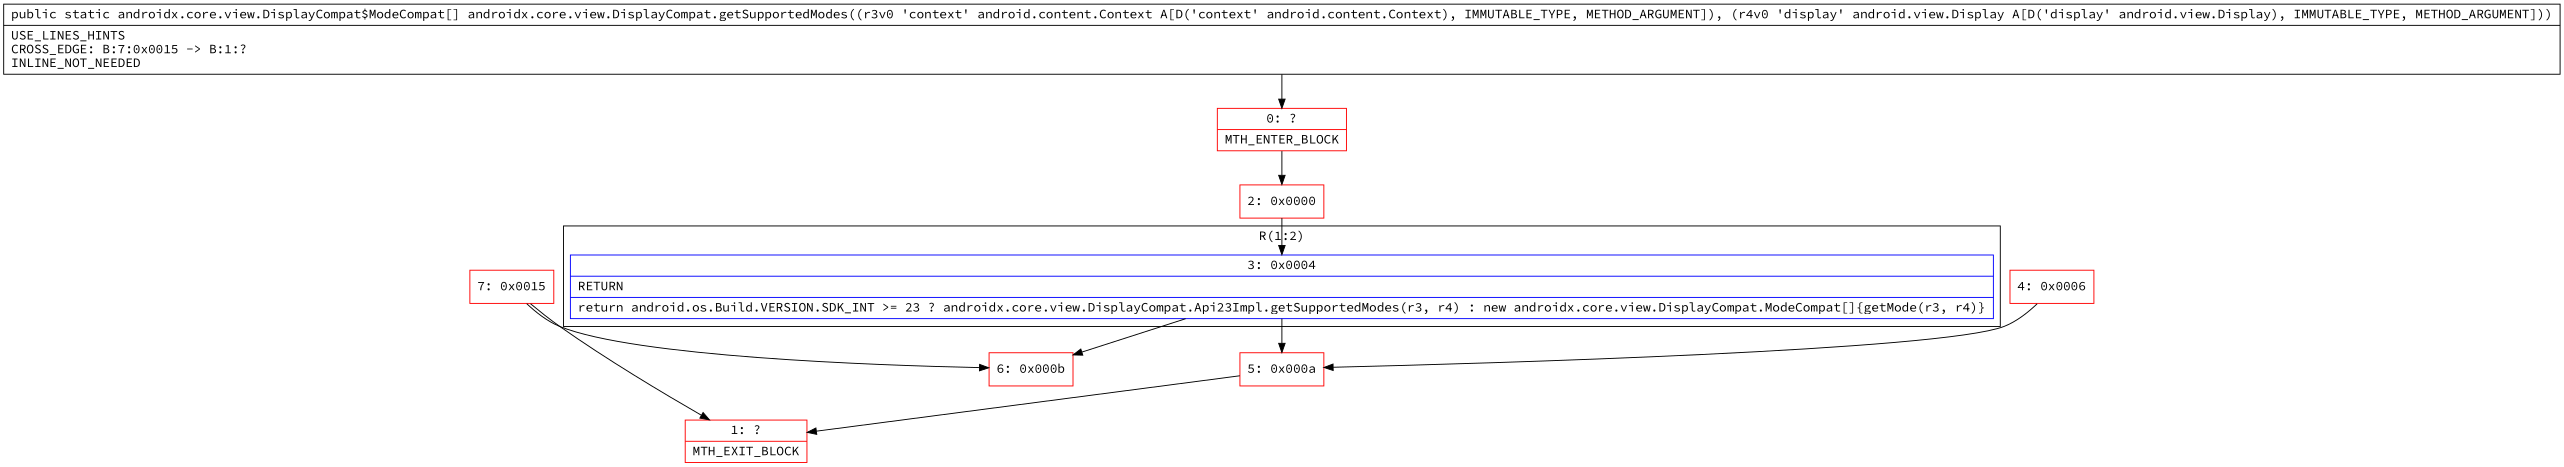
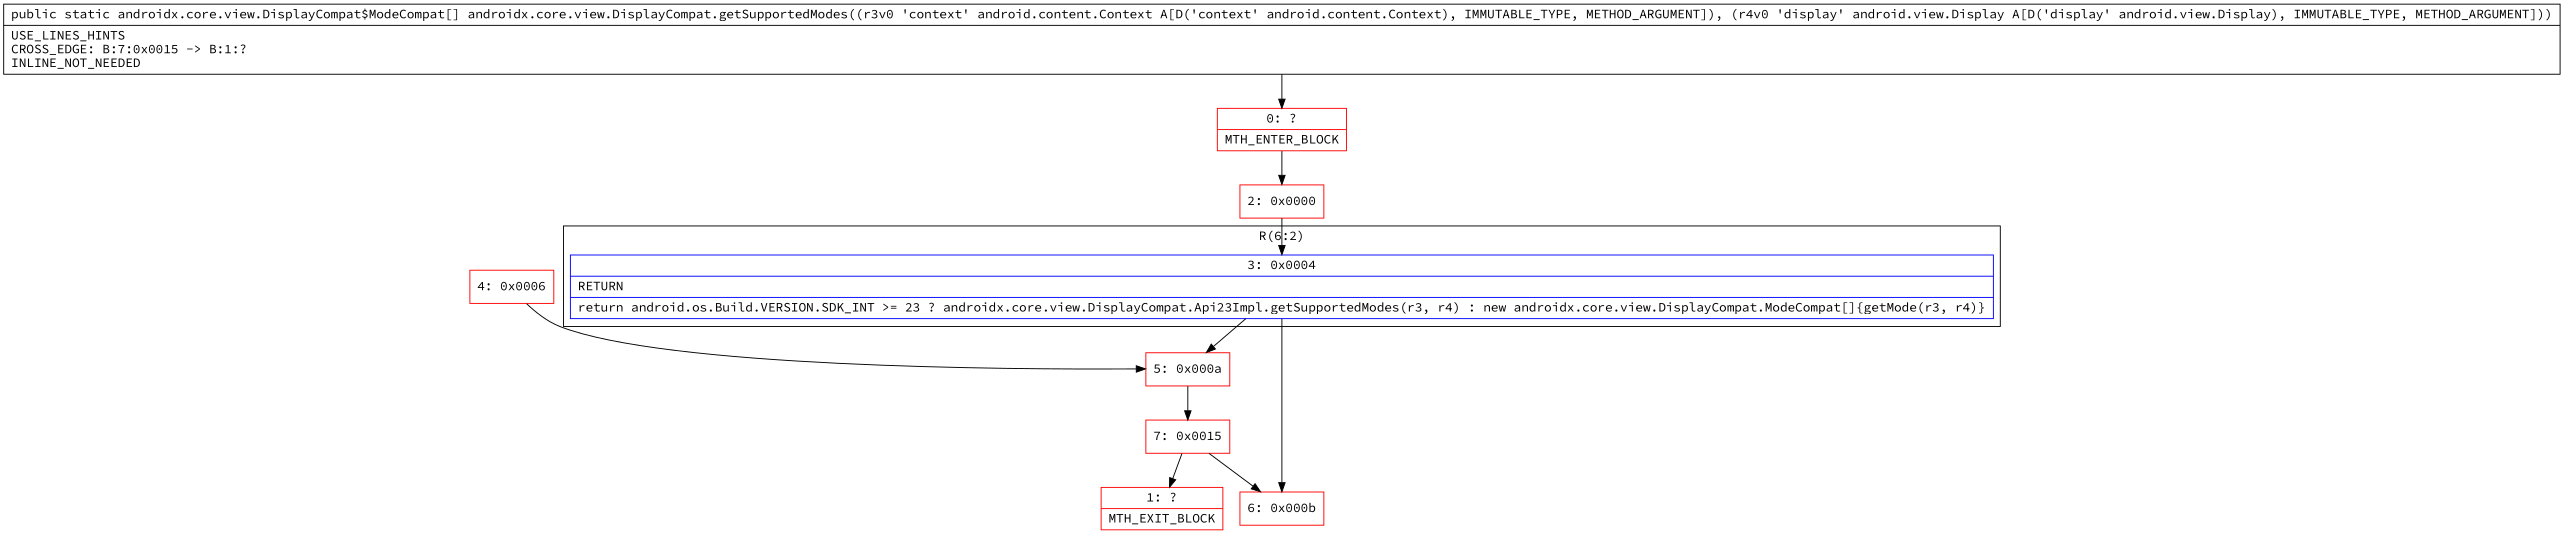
cluster "R(1:2)": label "R(1:2)" -> "R(6:2)"
edge "5: 0x000a" -> "1: ?": now "5: 0x000a" -> "7: 0x0015"
